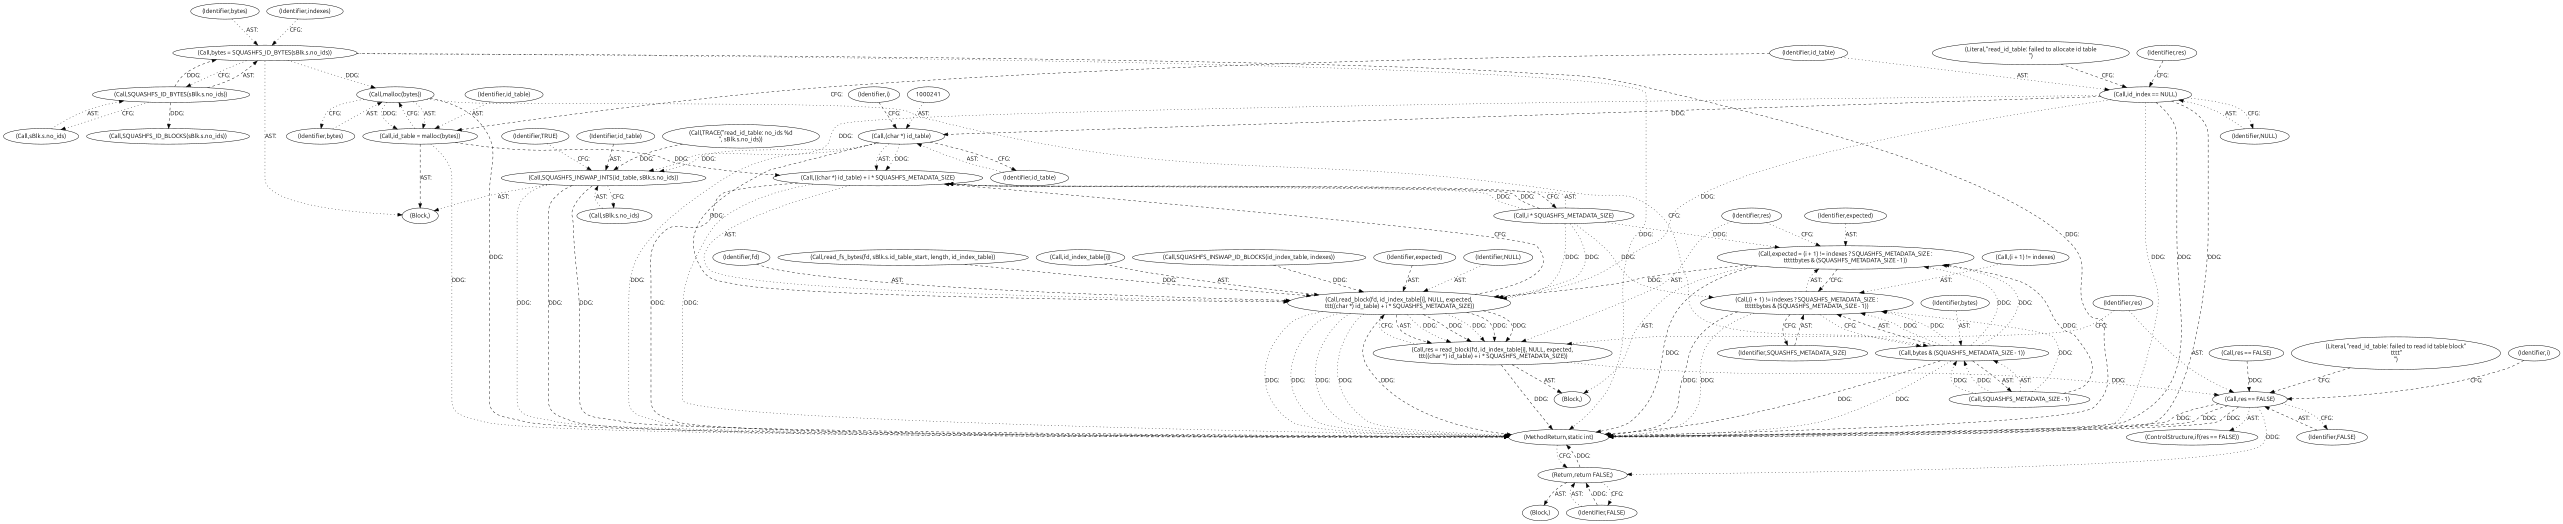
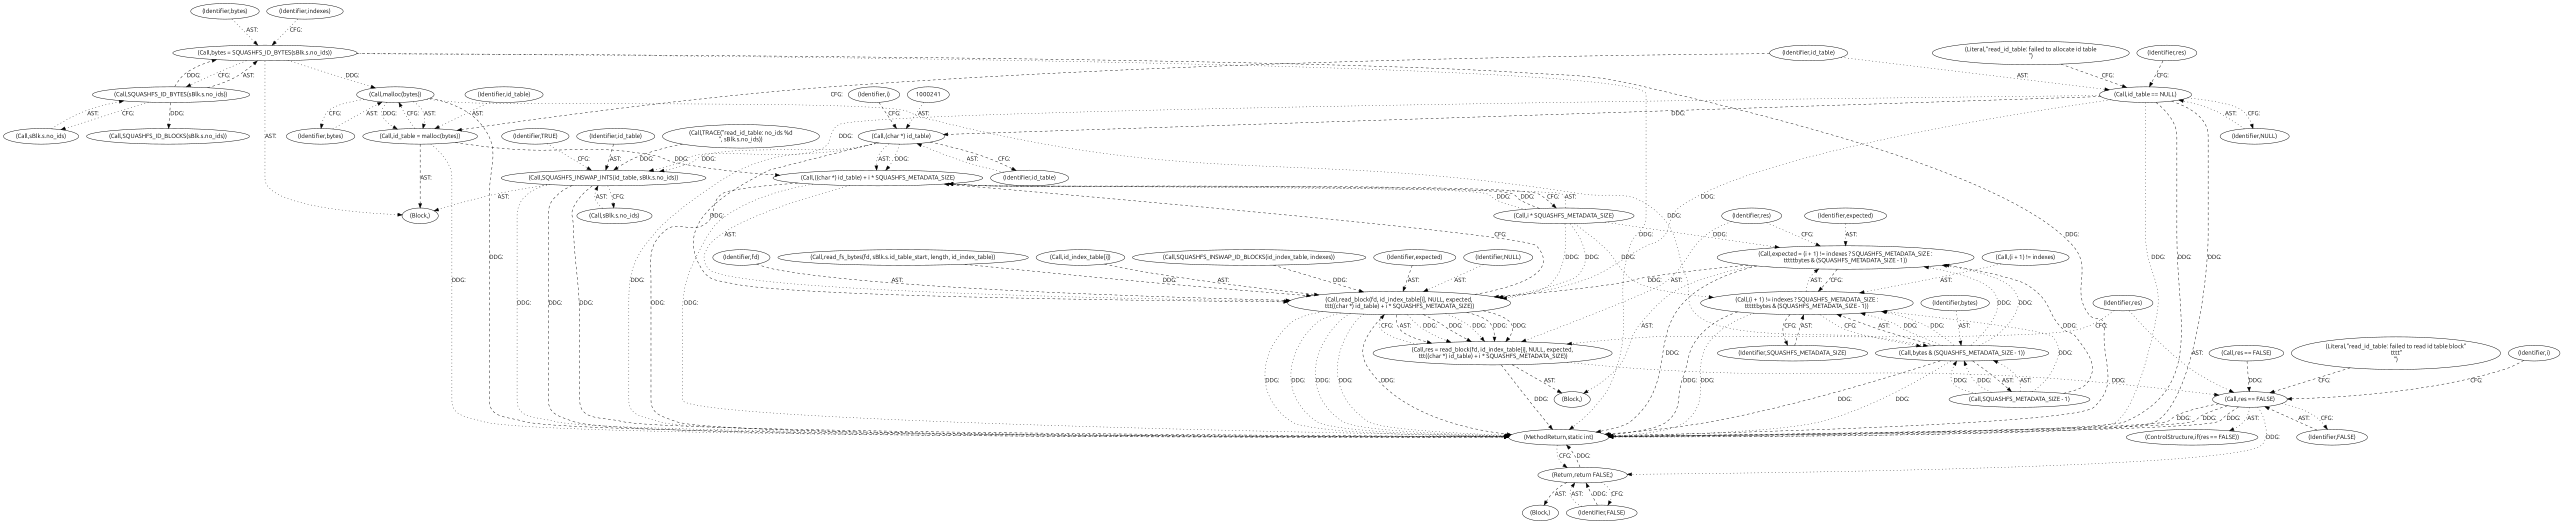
node "(Call,id_index == NULL)": label "(Call,id_index == NULL)" -> "(Call,id_table == NULL)"
edge "(Call,malloc(bytes))" -> "(Call,bytes & (SQUASHFS_METADATA_SIZE - 1))": label "CFG: " -> "DDG: "
